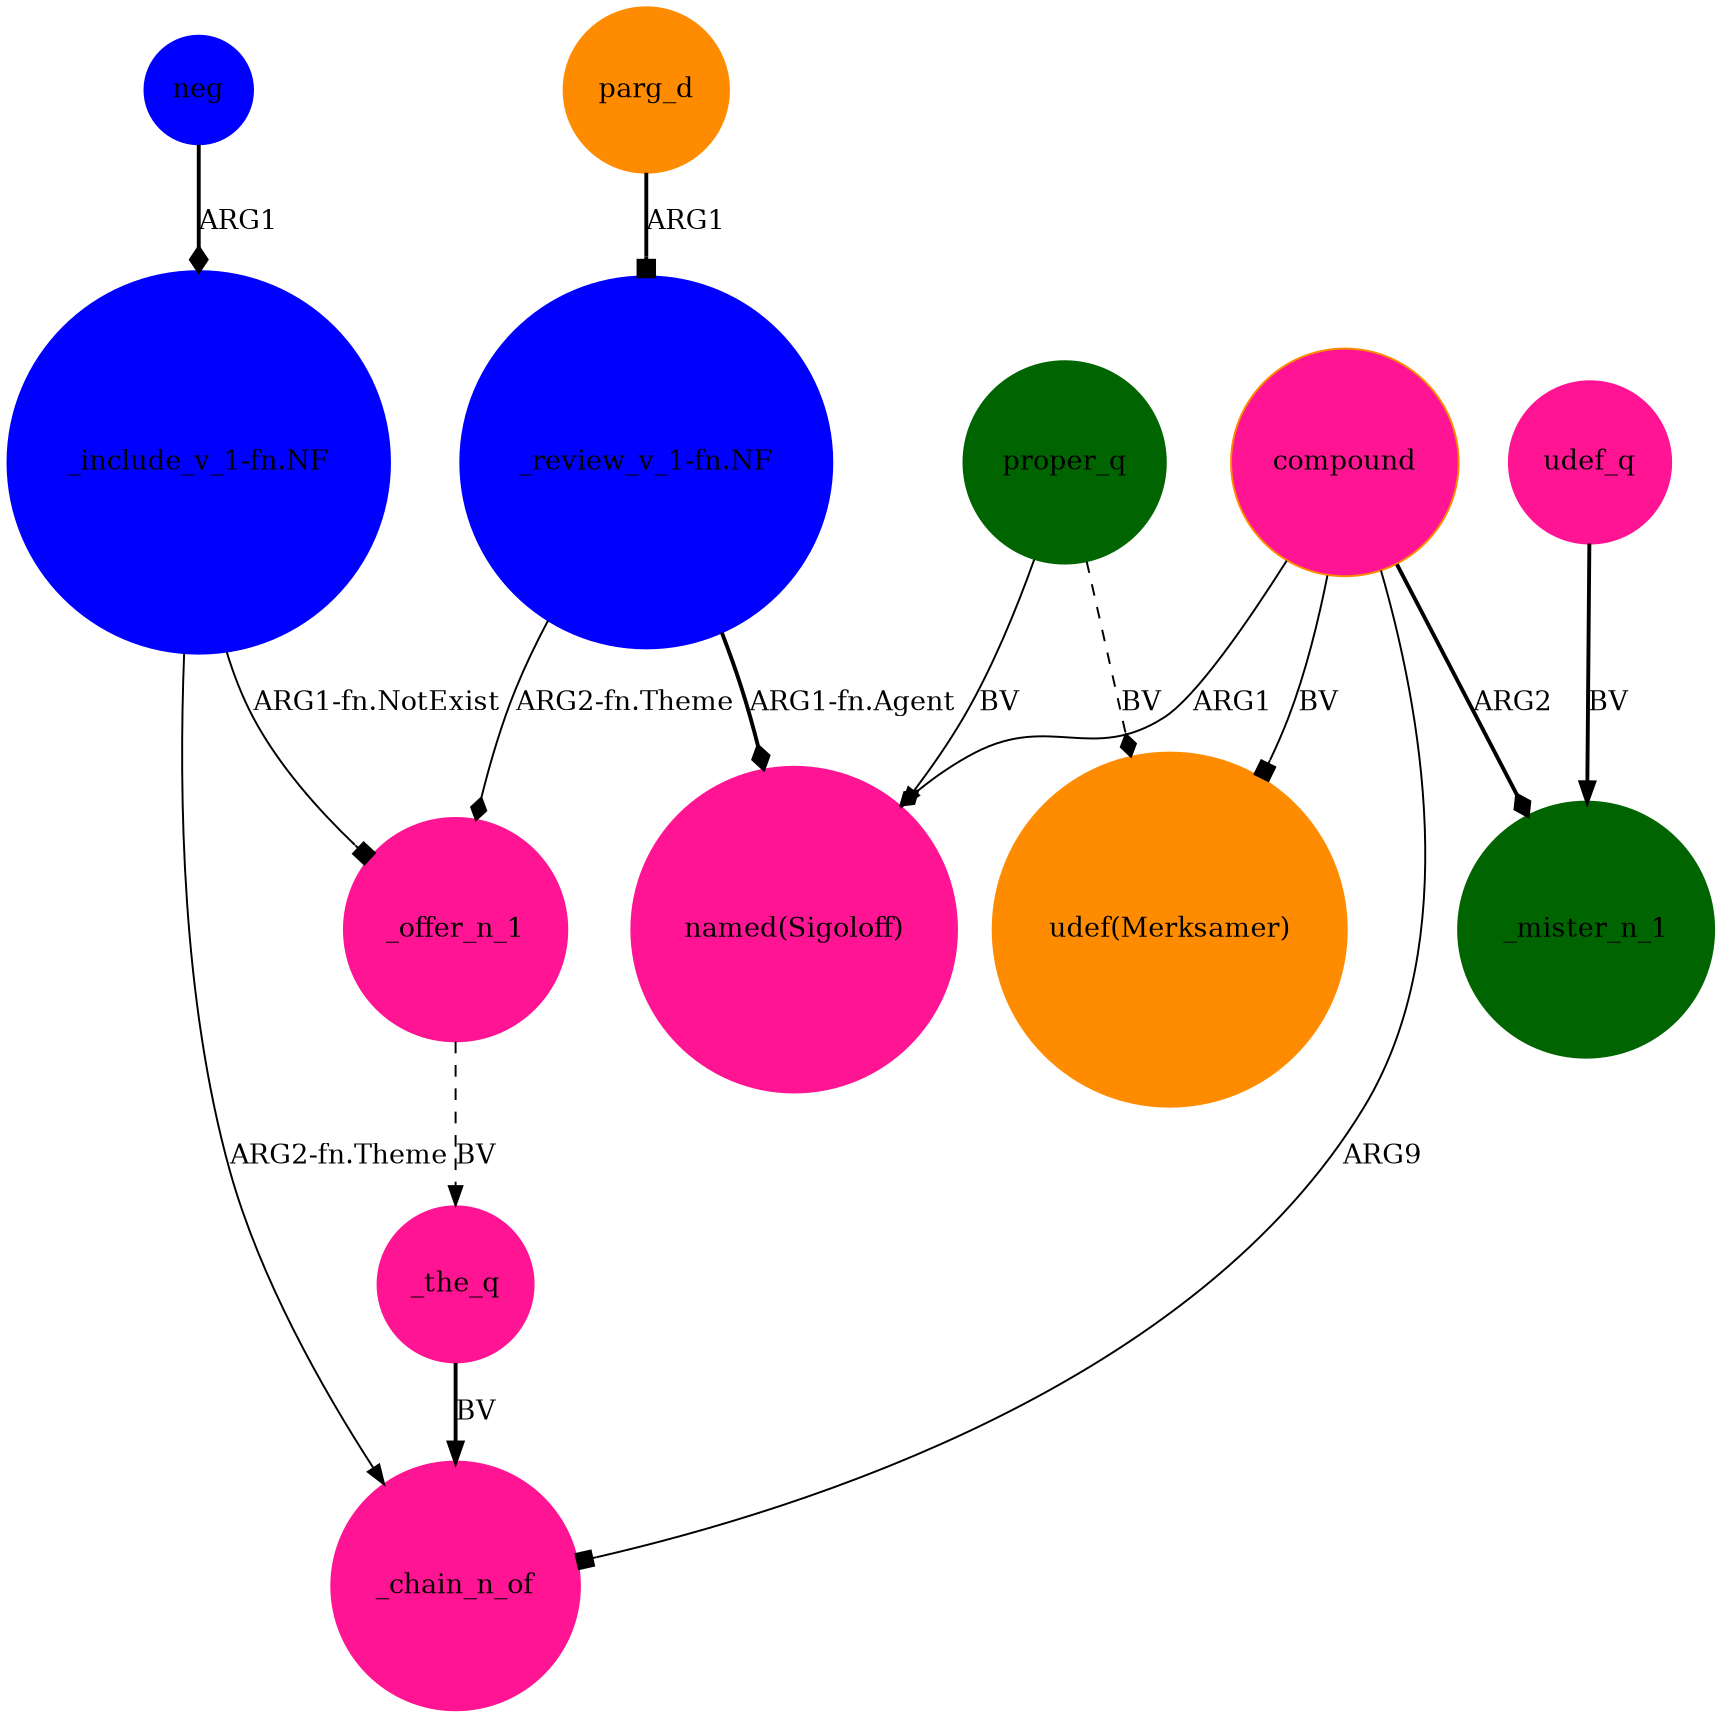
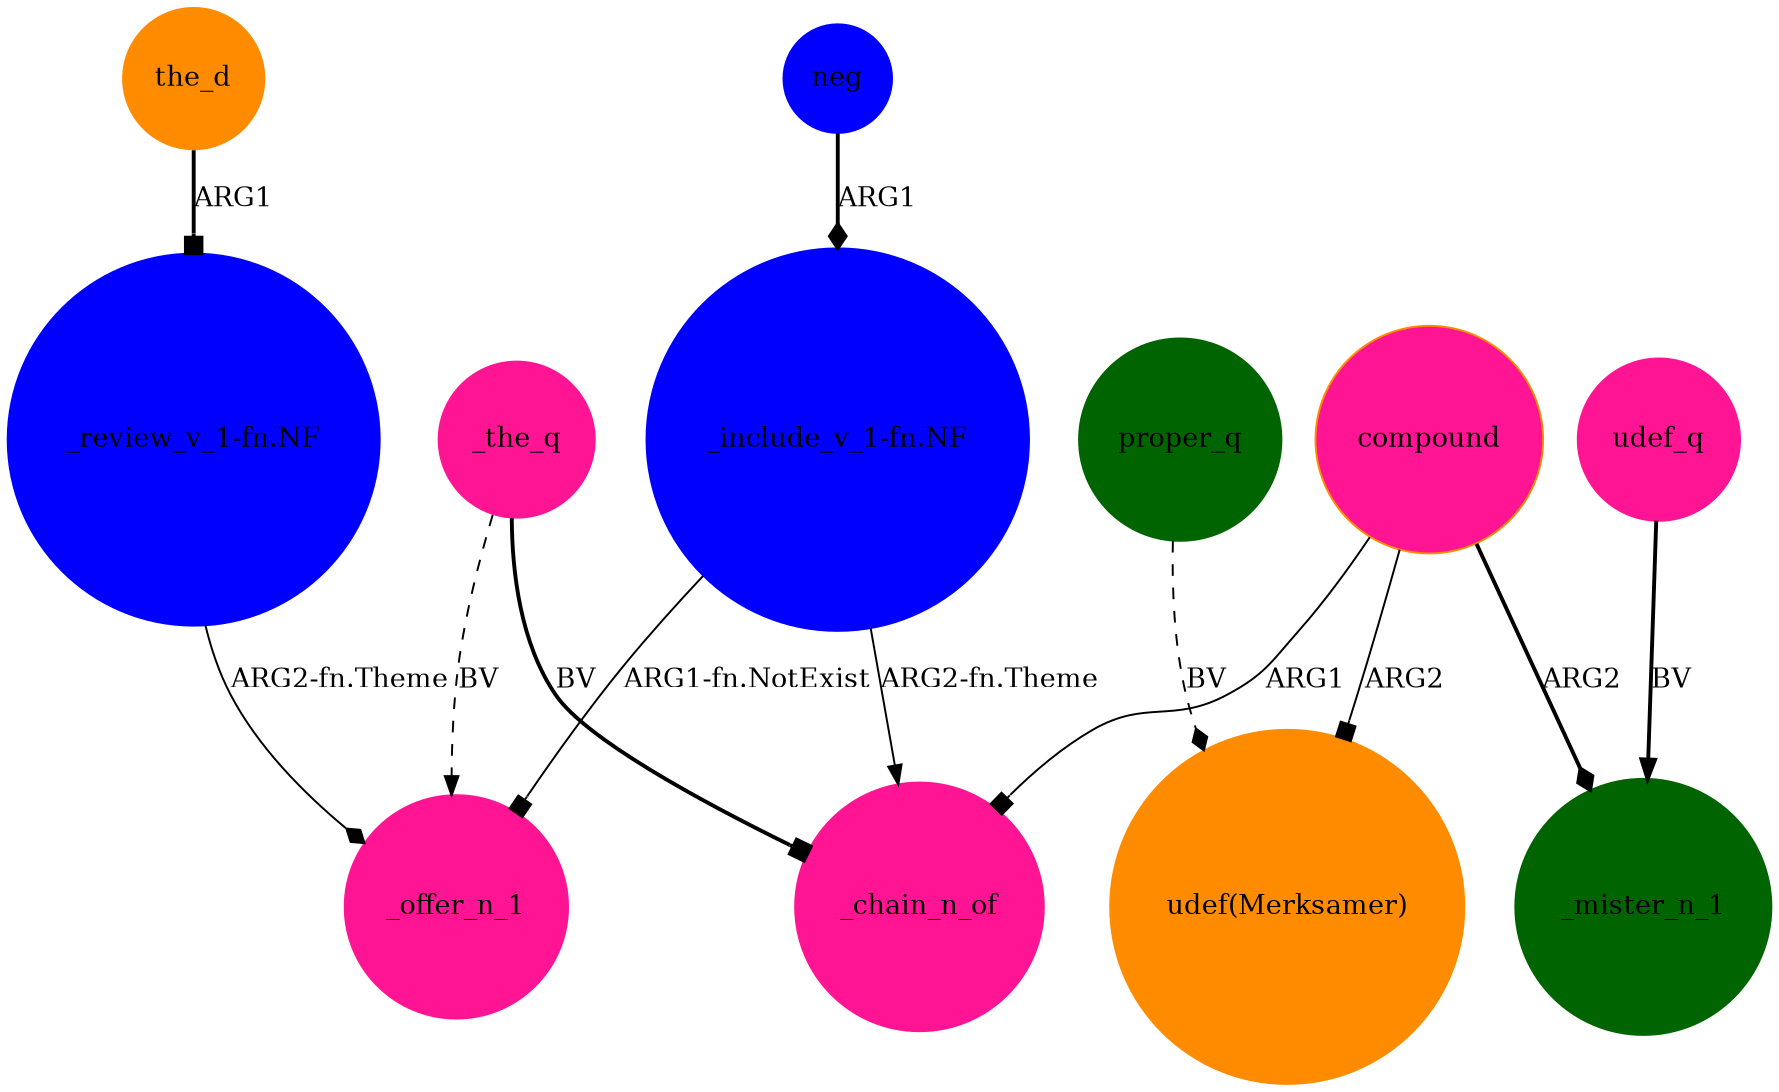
node "parg_d": label "parg_d" -> "the_d"
edge "compound" -> "udef(Merksamer)": label "BV" -> "ARG2"
node "named(Sigoloff)": removed
edge "_offer_n_1" -> "_the_q": reversed
edge "compound" -> "_chain_n_of": label "ARG9" -> "ARG1"
edge "_the_q" -> "_chain_n_of": arrowhead normal -> box
